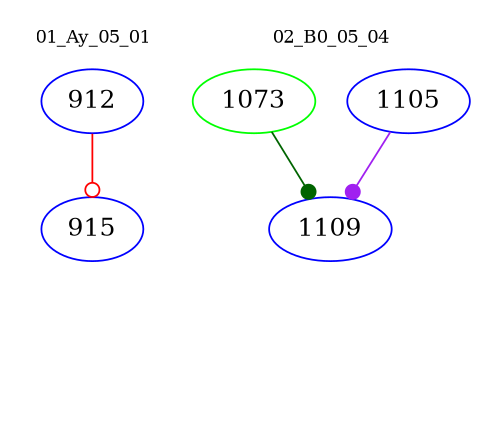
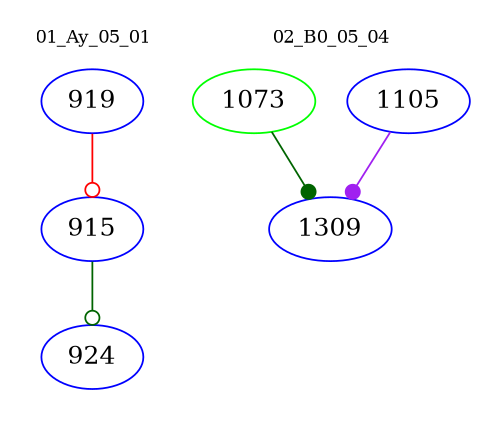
node "912": label "912" -> "919"
node "1109": label "1109" -> "1309"
node "924": added
